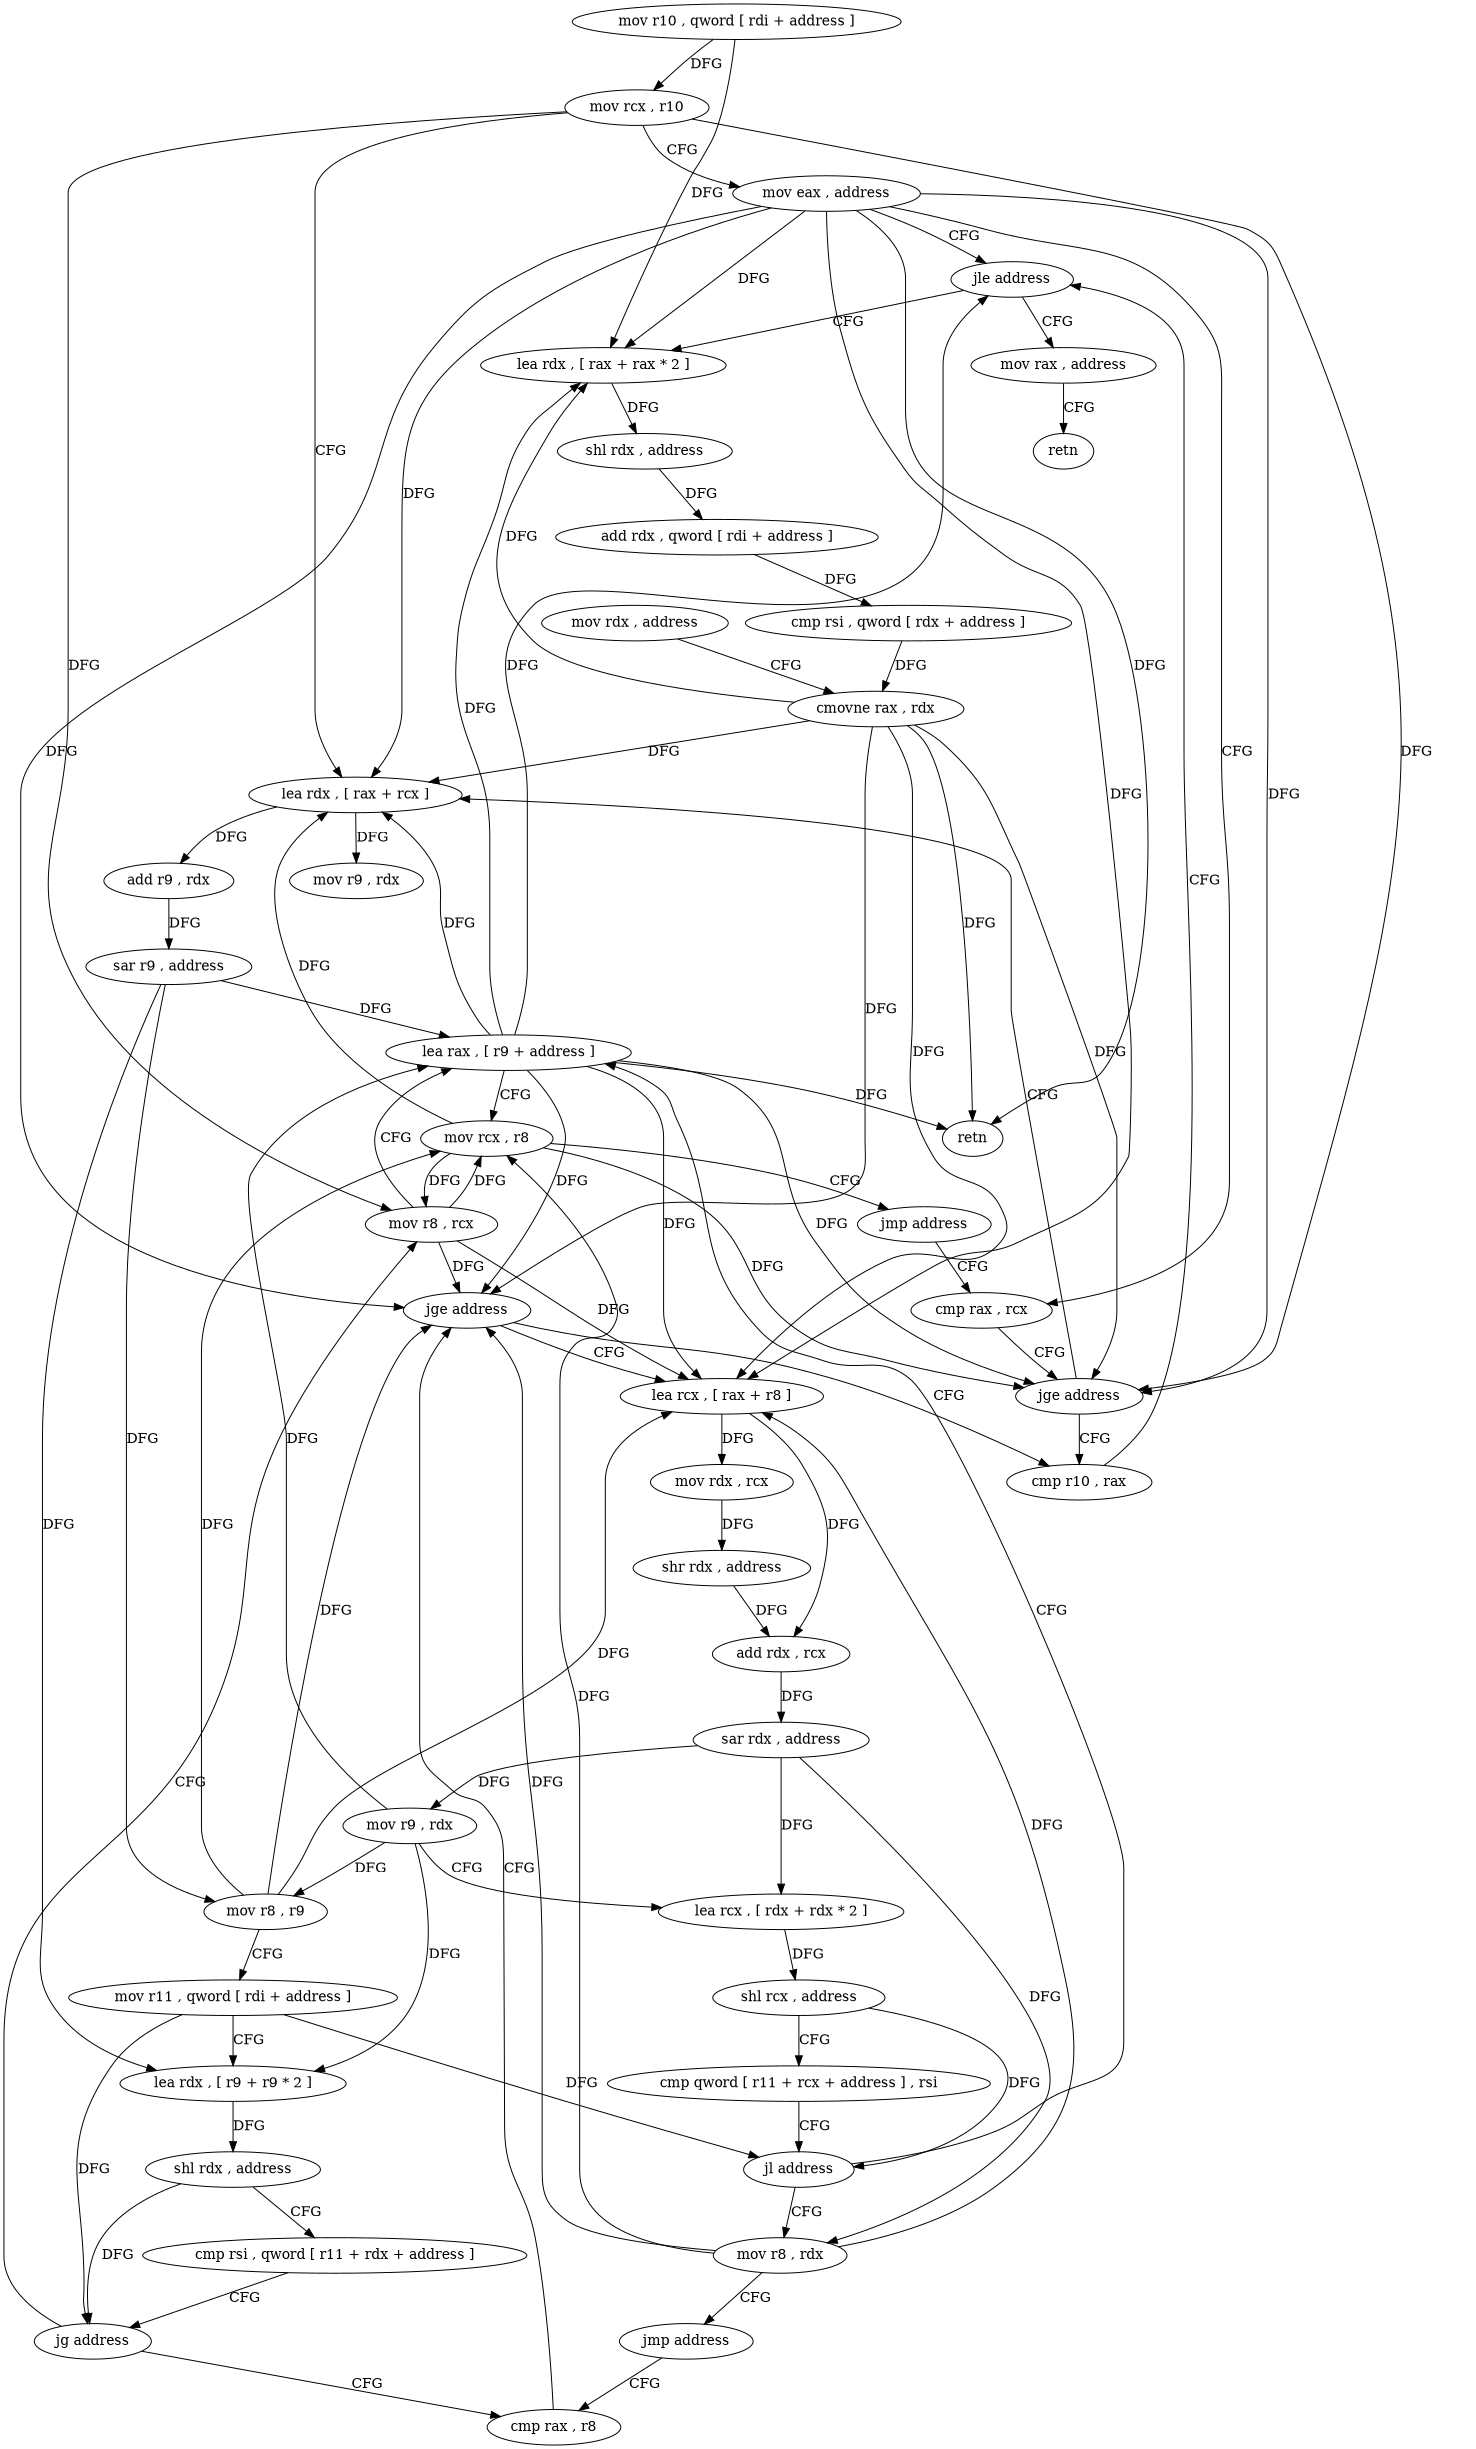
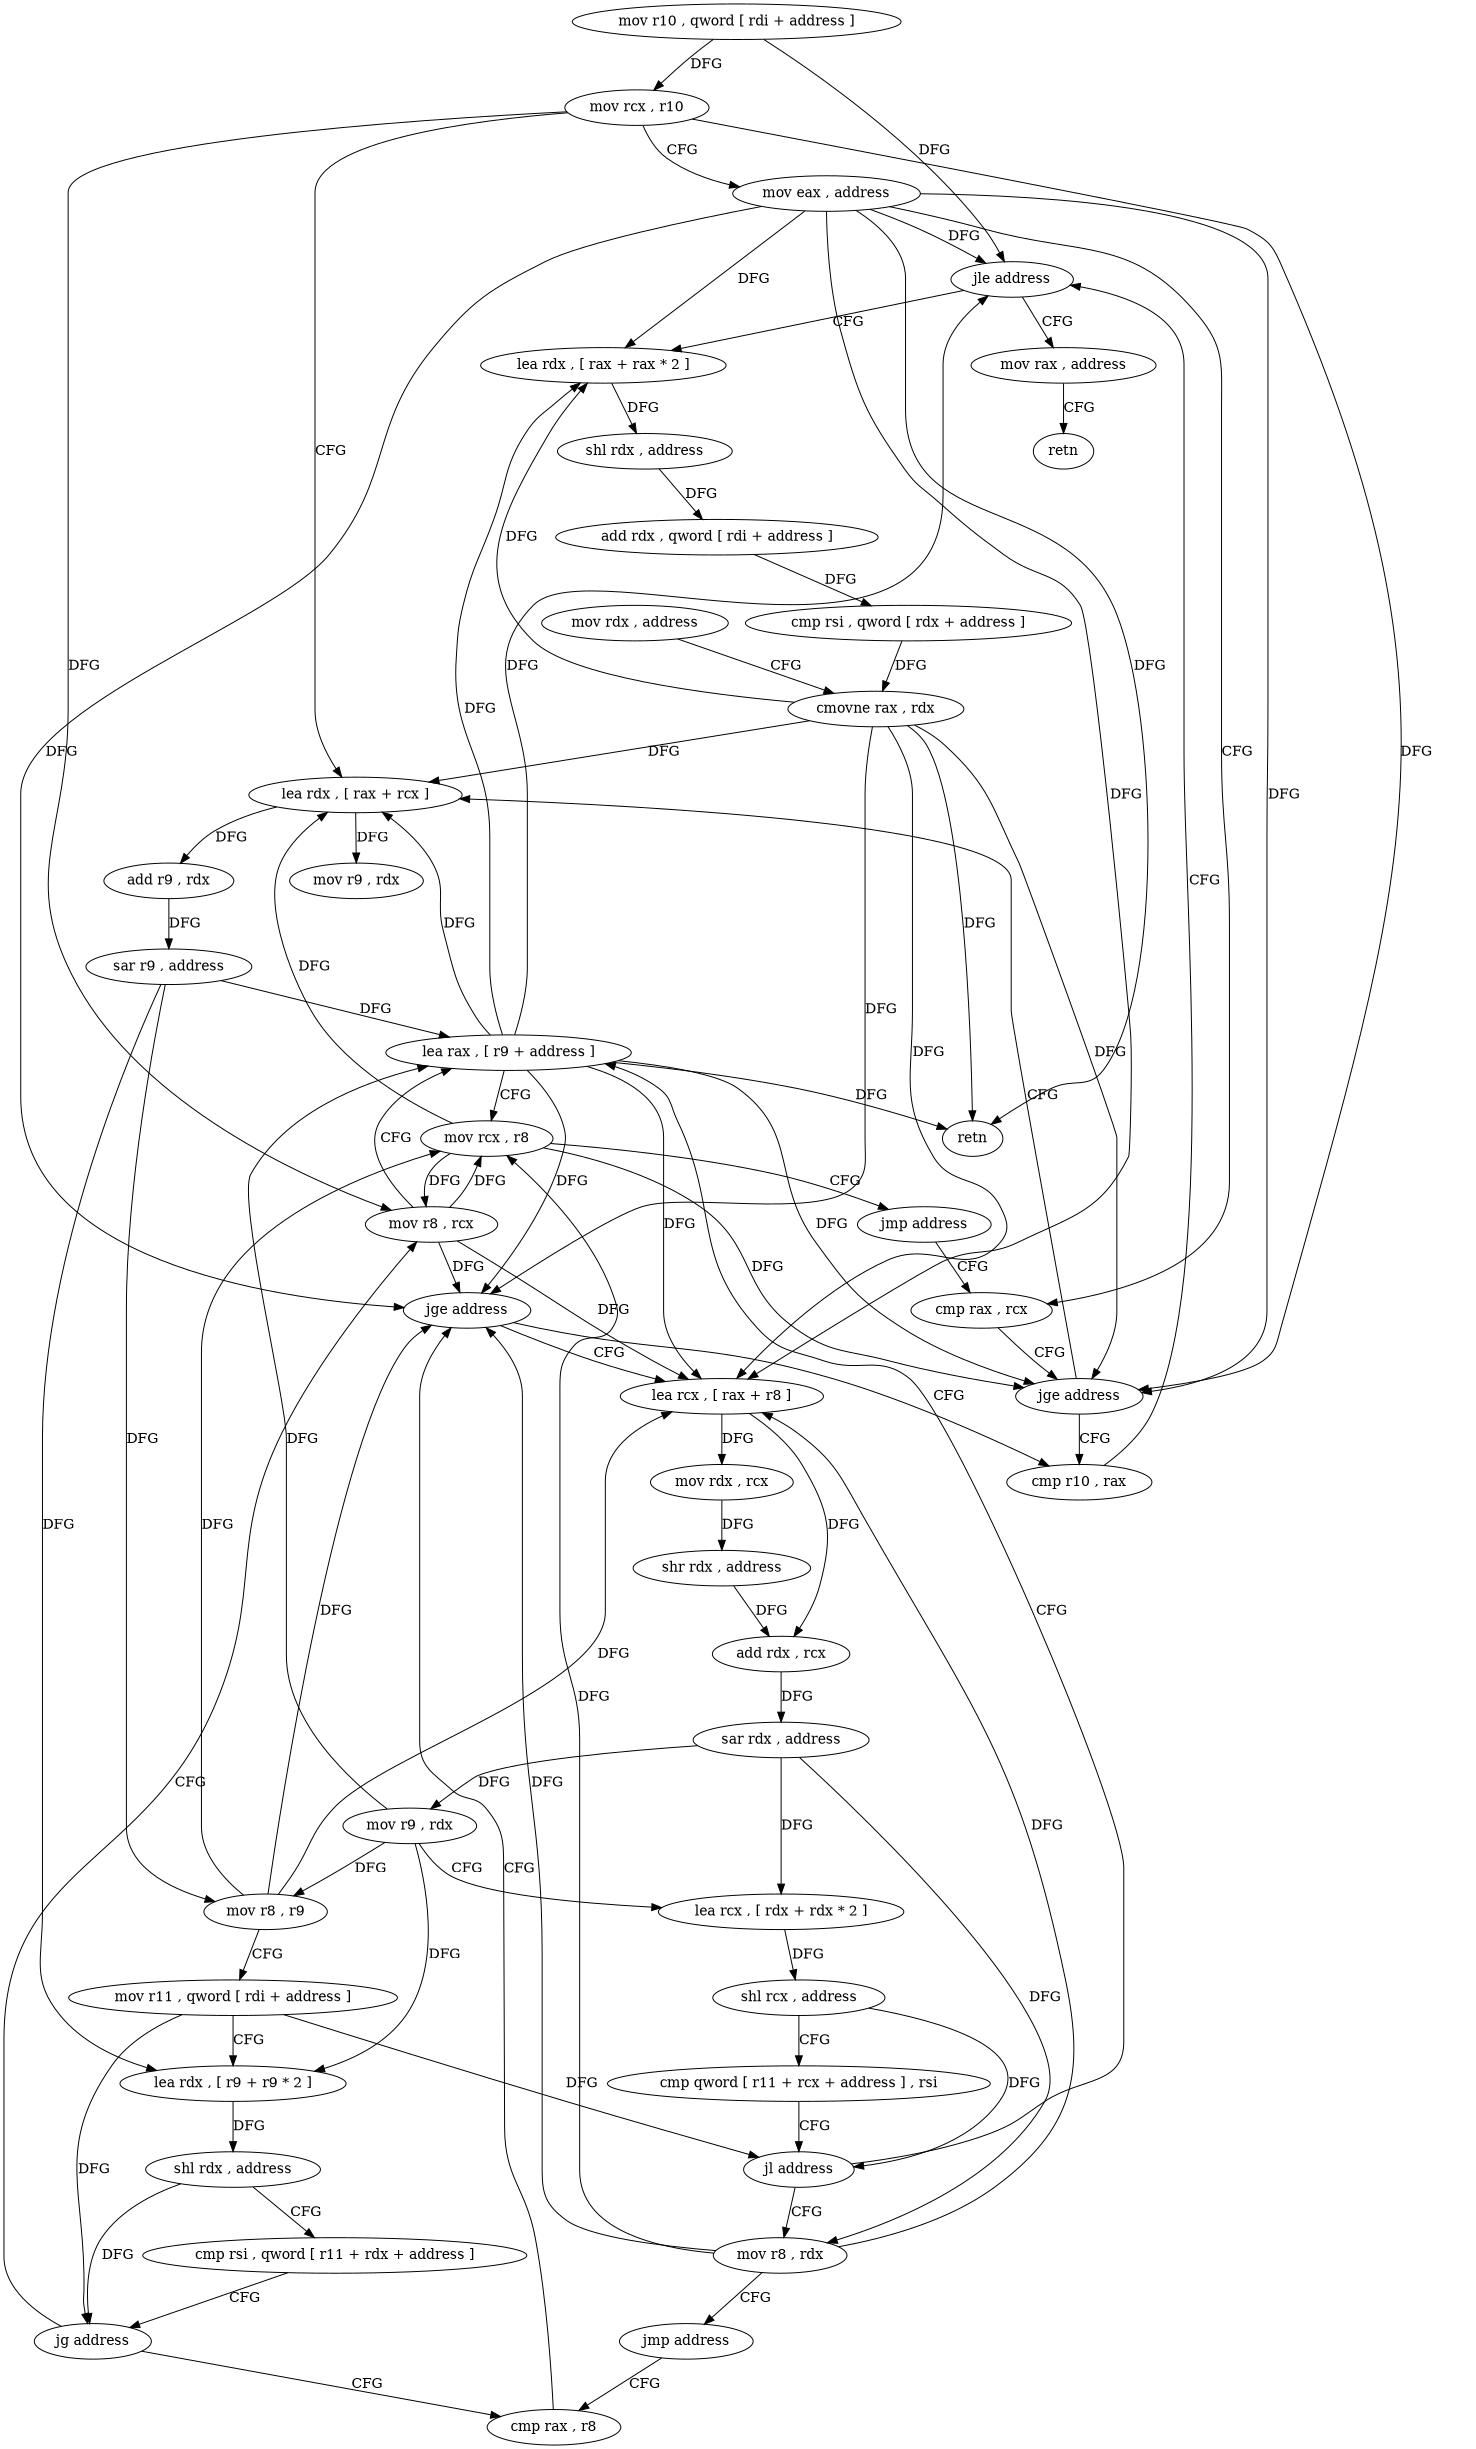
edge "mov r10 , qword [ rdi + address ]" -> "lea rdx , [ rax + rax * 2 ]": now "mov r10 , qword [ rdi + address ]" -> "jle address"
edge "mov eax , address" -> "jle address": label "CFG" -> "DFG"
edge "mov eax , address" -> "lea rdx , [ rax + rcx ]": removed, label "DFG"
